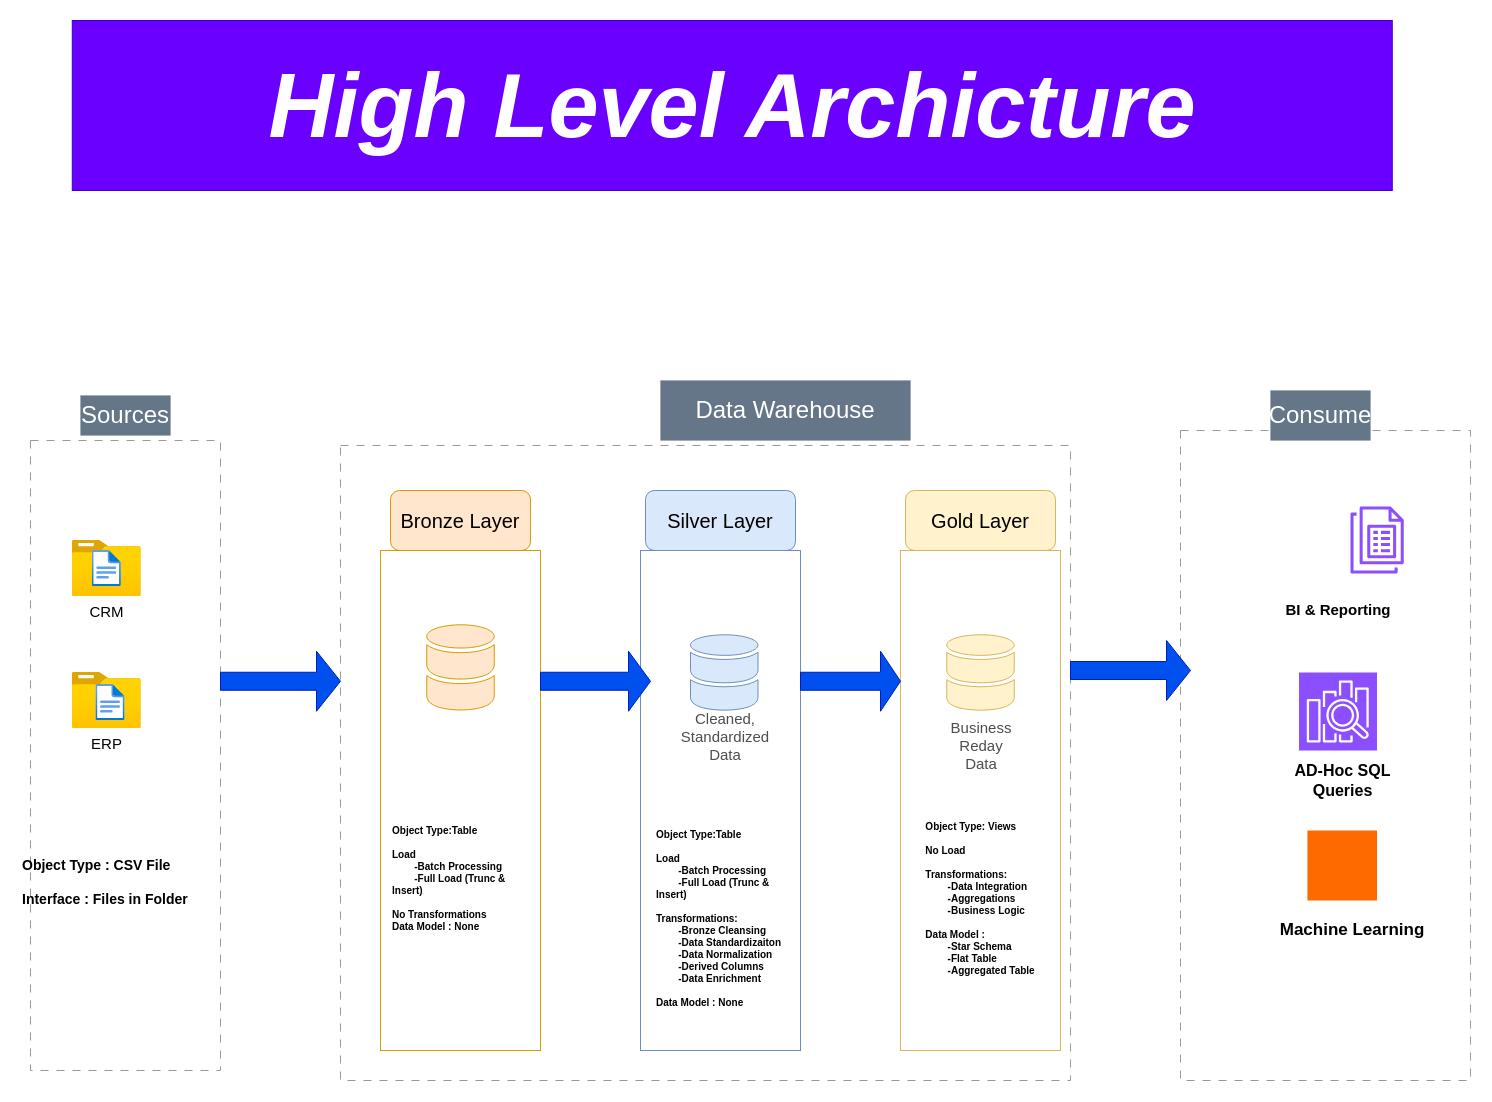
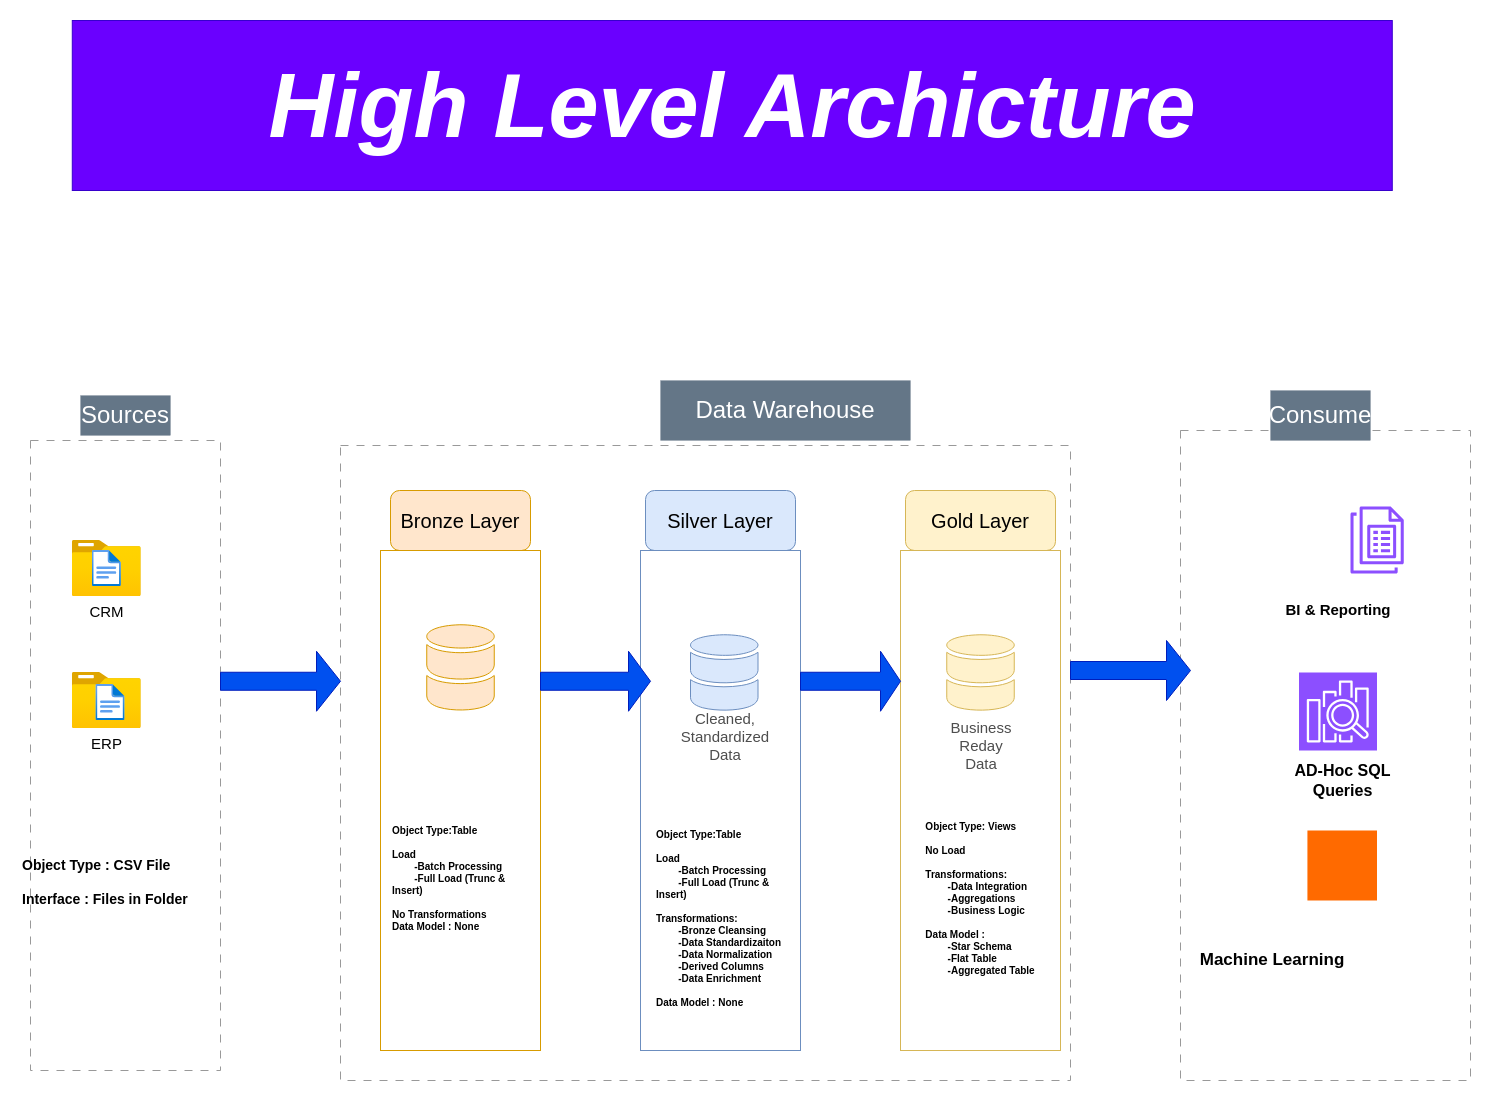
node "Machine Learning": moved (1352, 931) -> (1272, 961)
